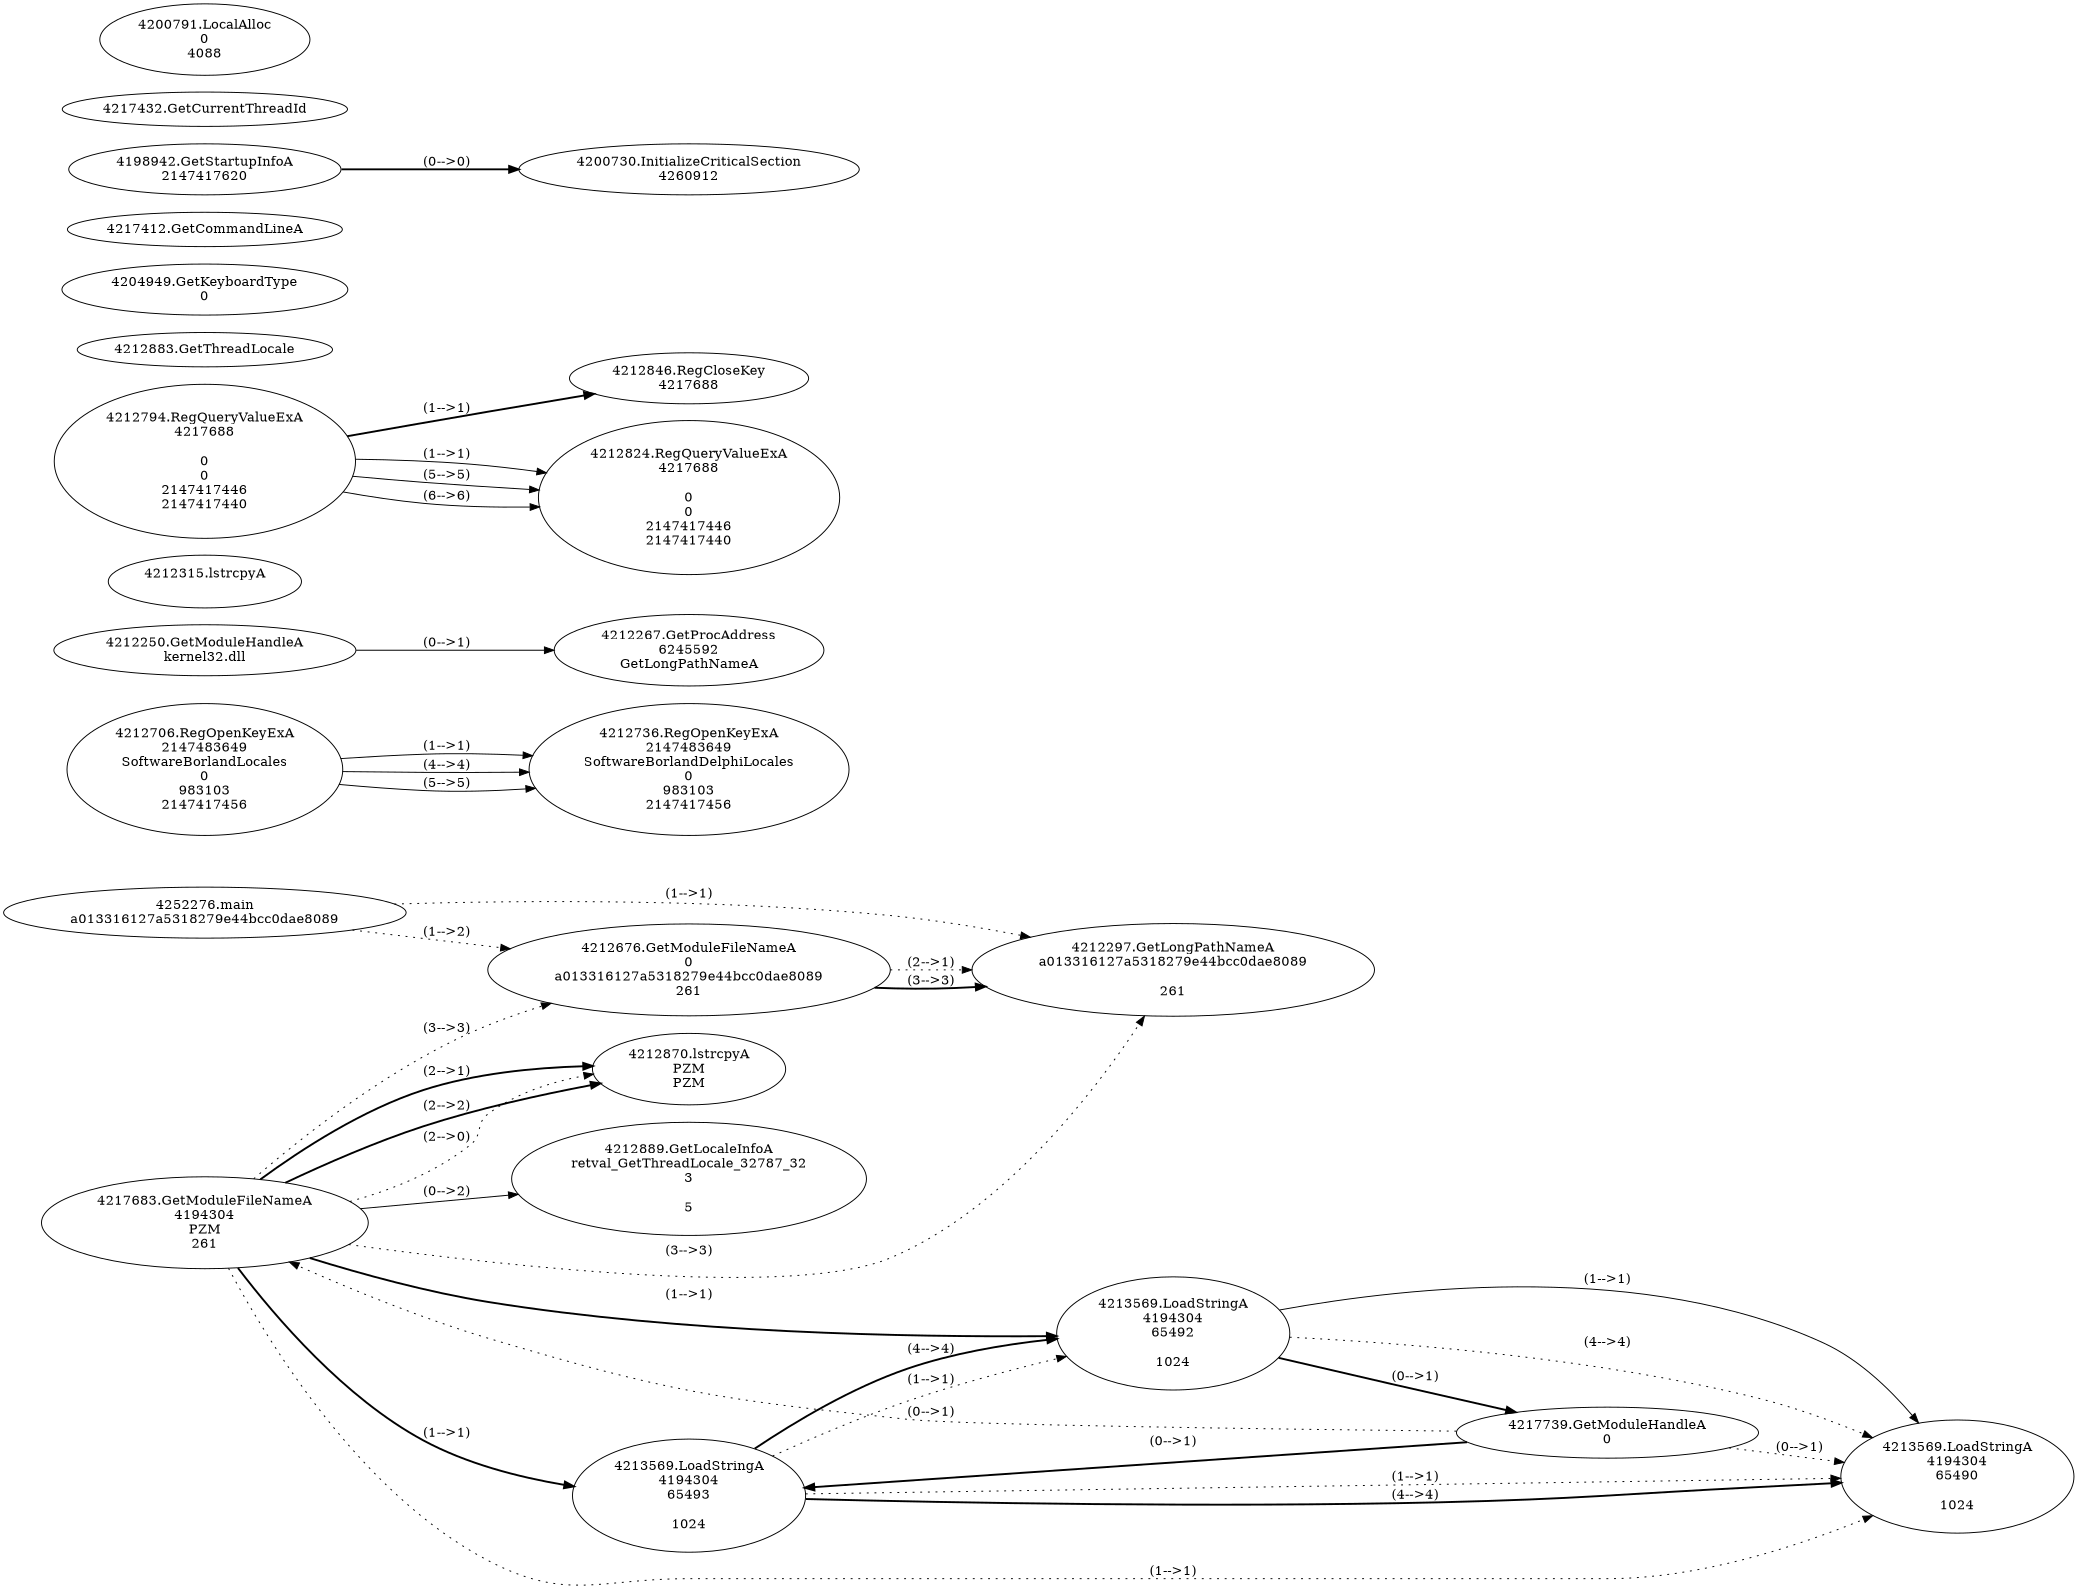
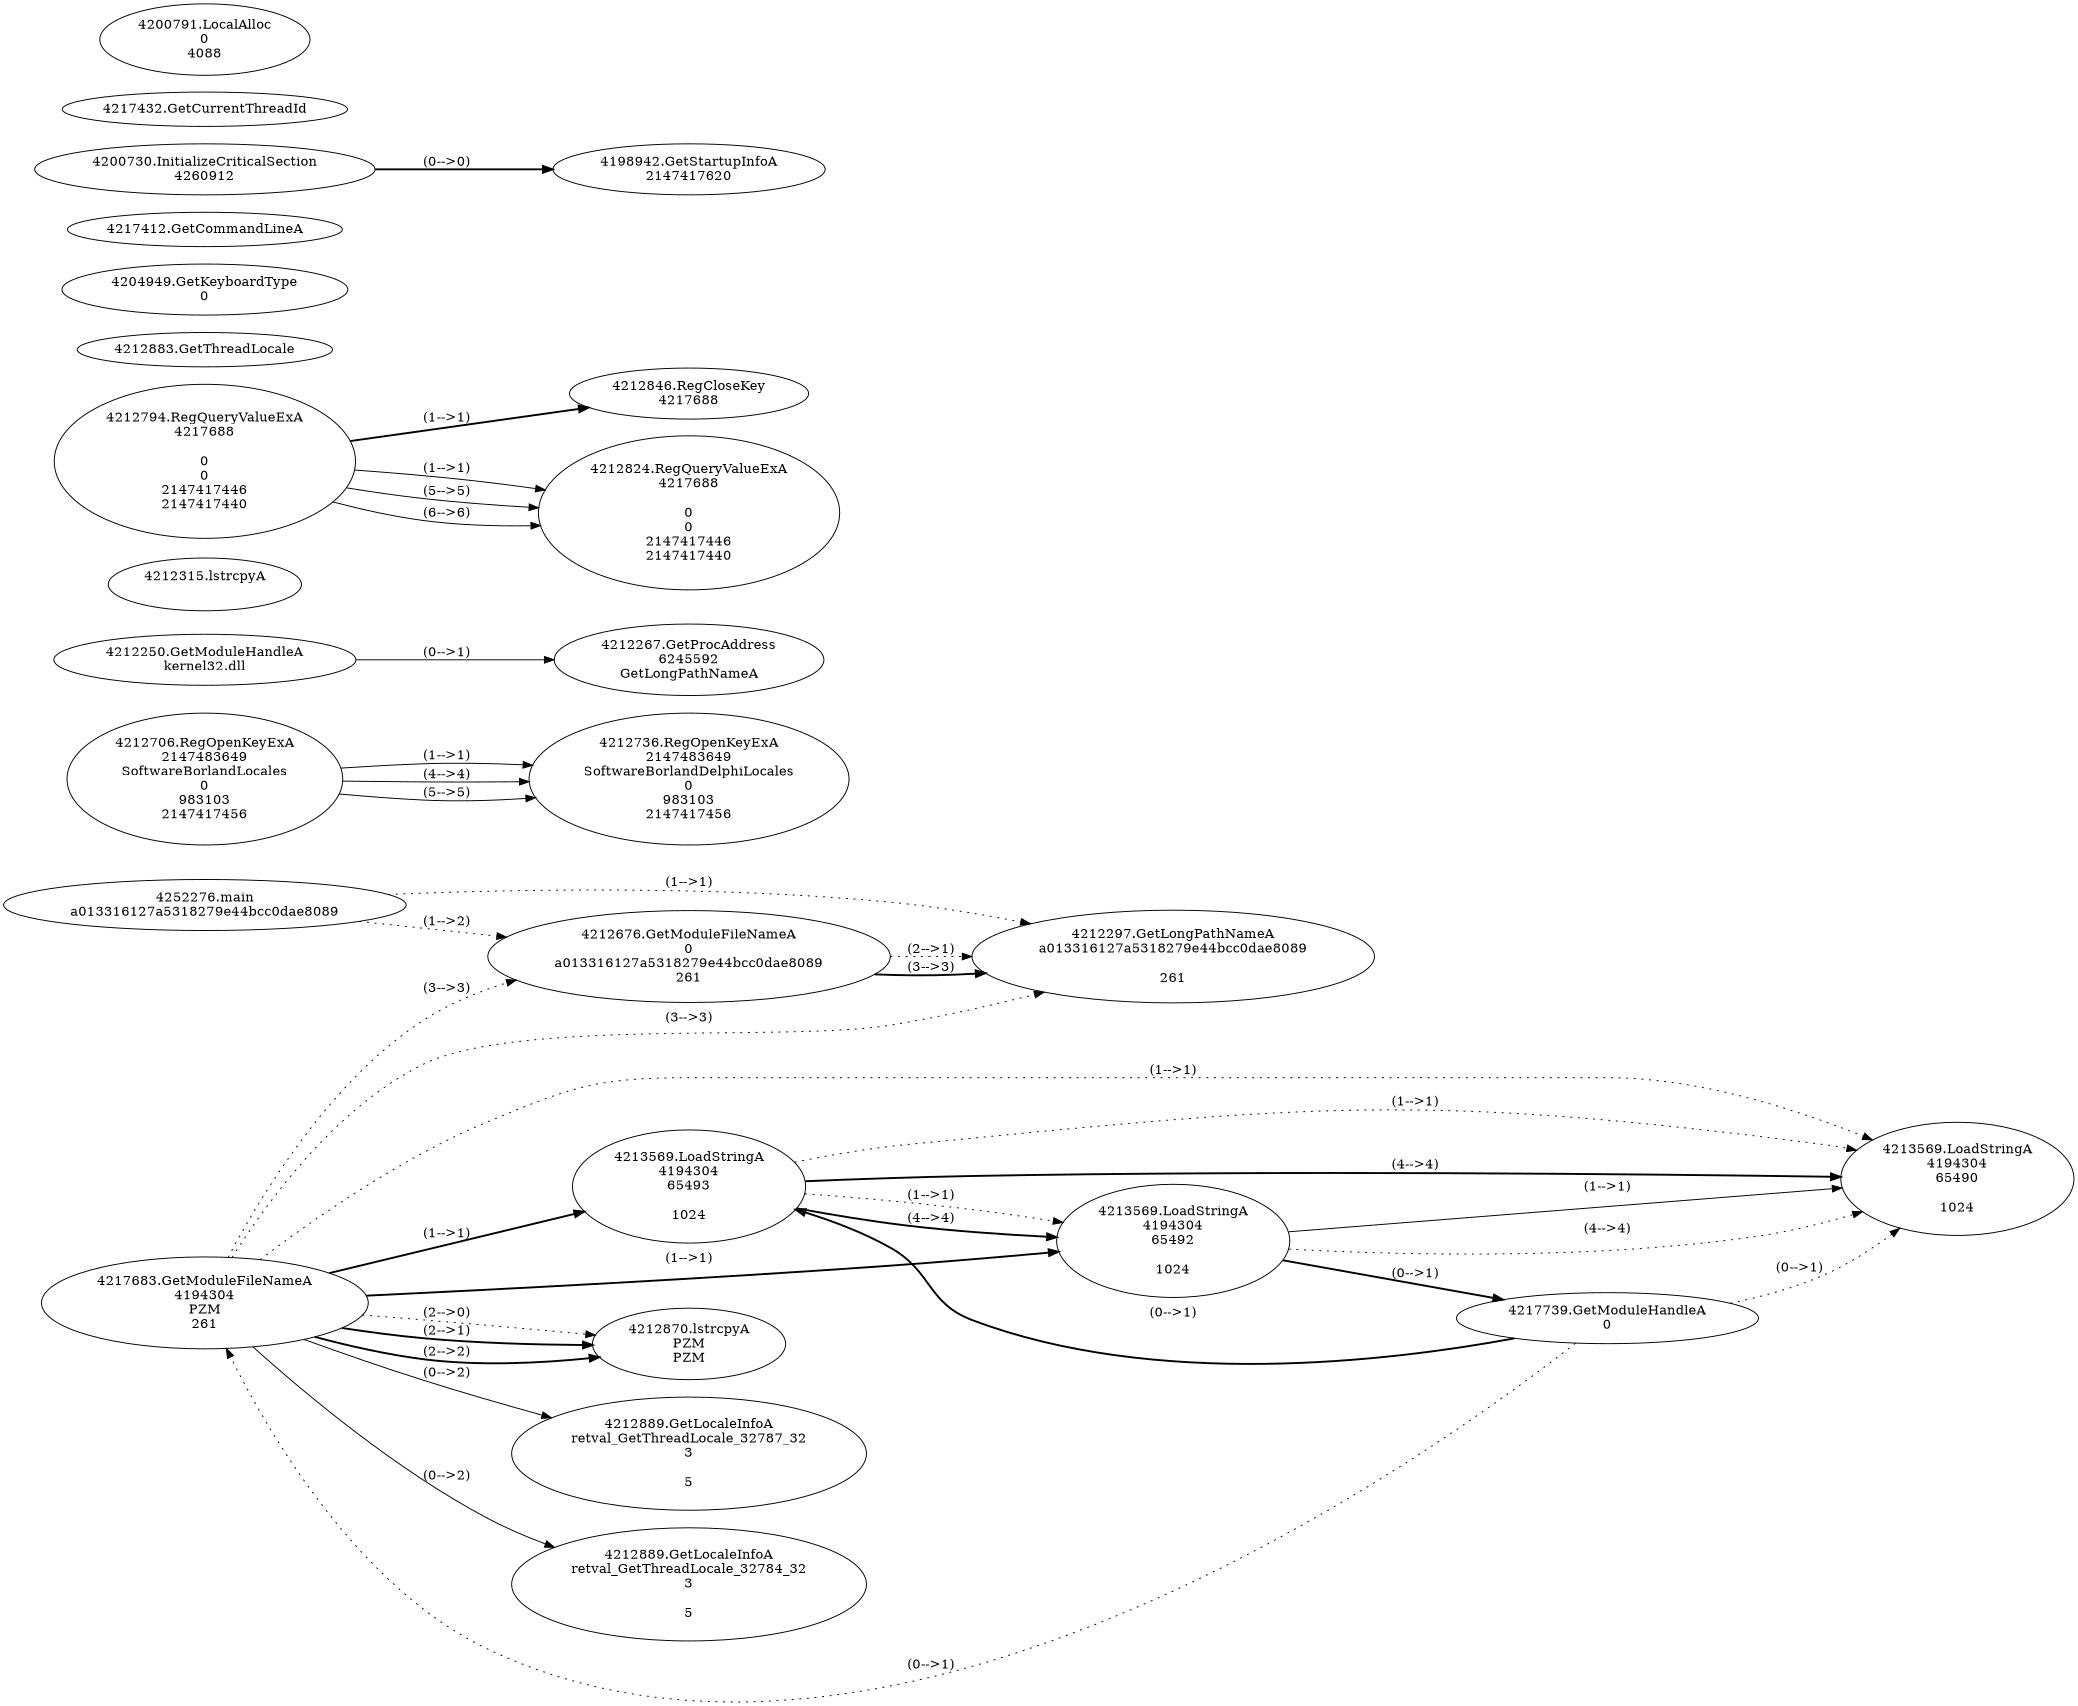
edge "4198942.GetStartupInfoA 2147417620" -> "4200730.InitializeCriticalSection 4260912": reversed
node "4212889.GetLocaleInfoA retval_GetThreadLocale_32784_32 3 5": added
